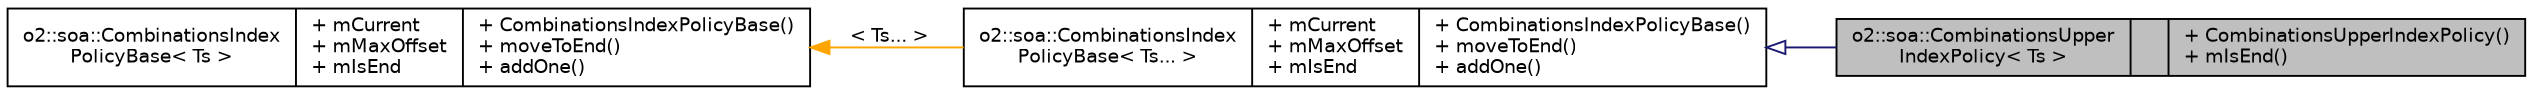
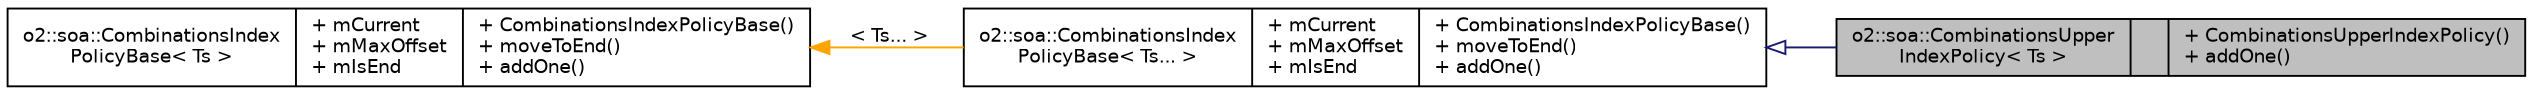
node "o2::soa::CombinationsUpper": text "+ mIsEnd()" -> "+ addOne()"
